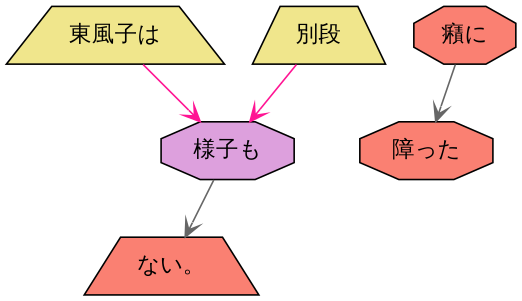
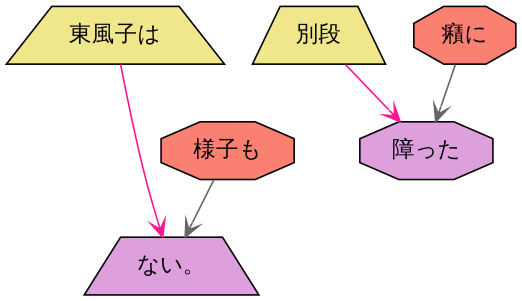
edge "東風子は" -> "様子も": now "東風子は" -> "ない。"
edge "別段" -> "様子も": now "別段" -> "障った"
node "様子も": fillcolor plum -> salmon
node "障った": fillcolor salmon -> plum
node "ない。": fillcolor salmon -> plum
